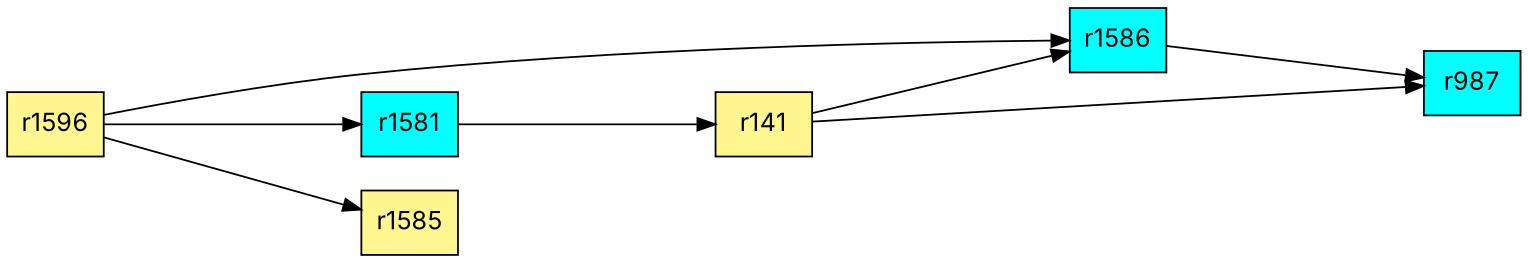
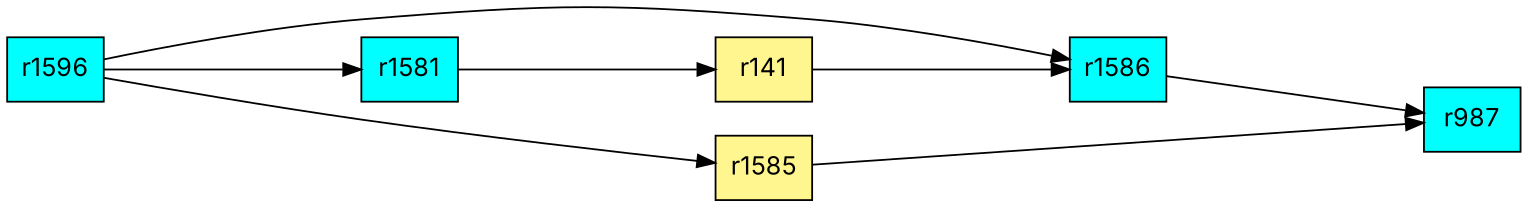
edge "r141" -> "r987": now "r1585" -> "r987"
node "r1596": fillcolor khaki1 -> cyan
